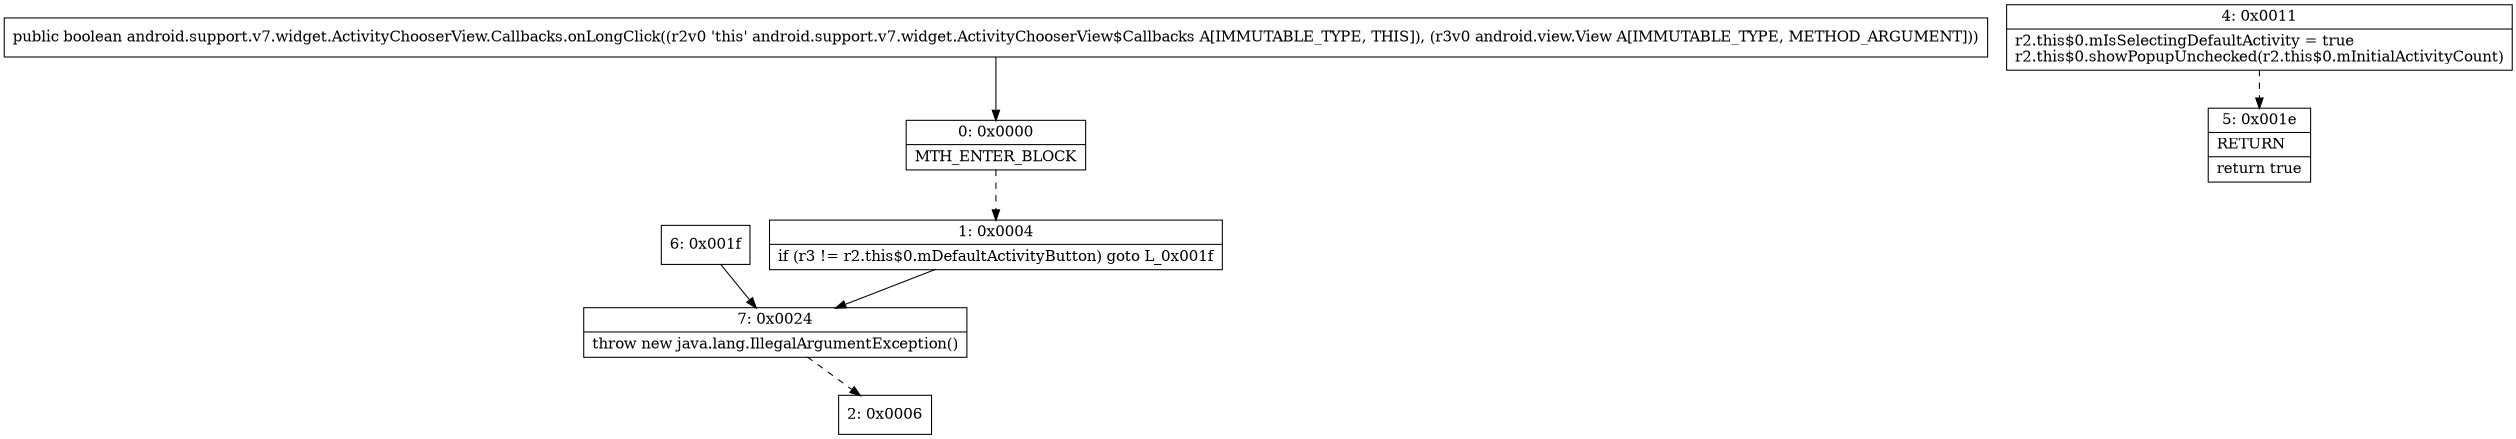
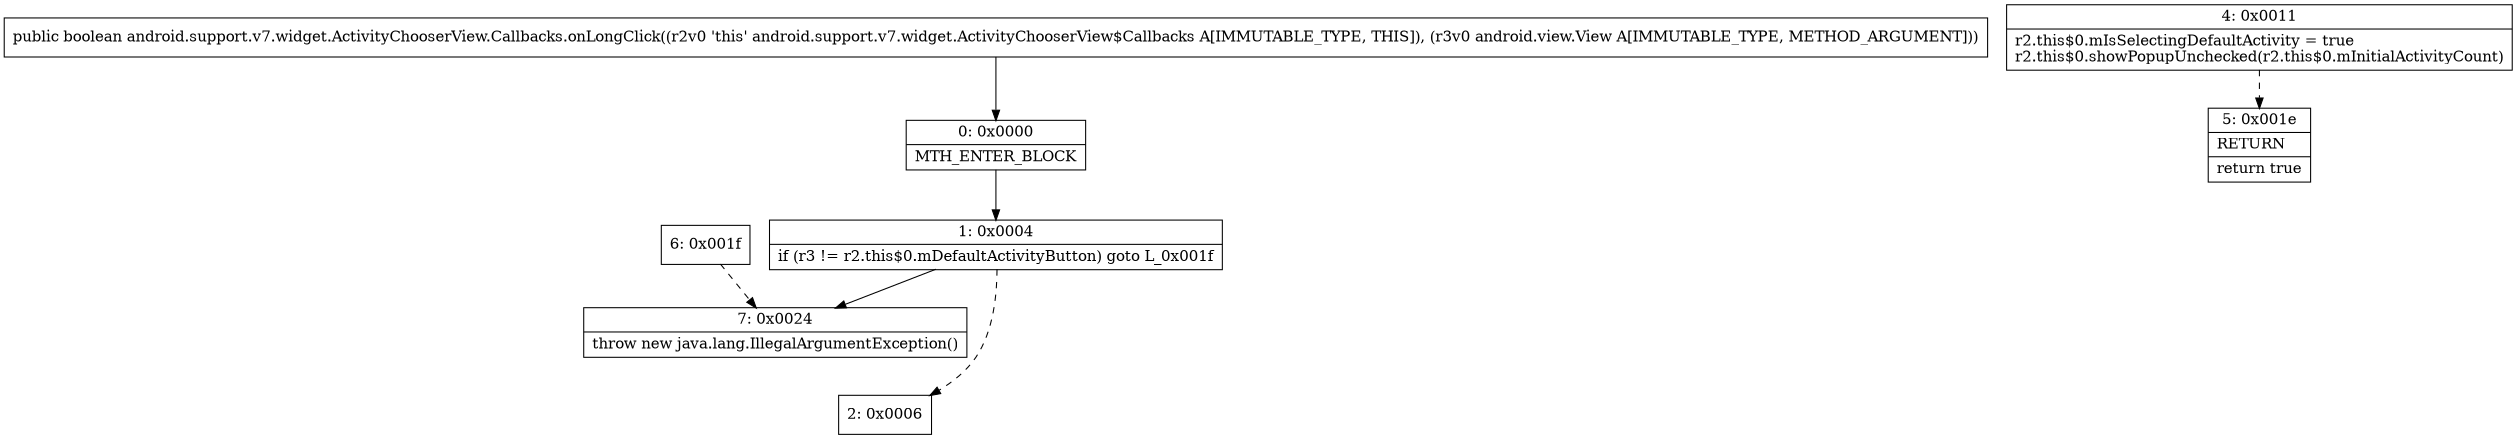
edge "0: 0x0000" -> "1: 0x0004": style dashed -> solid
edge "6: 0x001f" -> "7: 0x0024": style solid -> dashed
edge "7: 0x0024" -> "2: 0x0006": now "1: 0x0004" -> "2: 0x0006"
